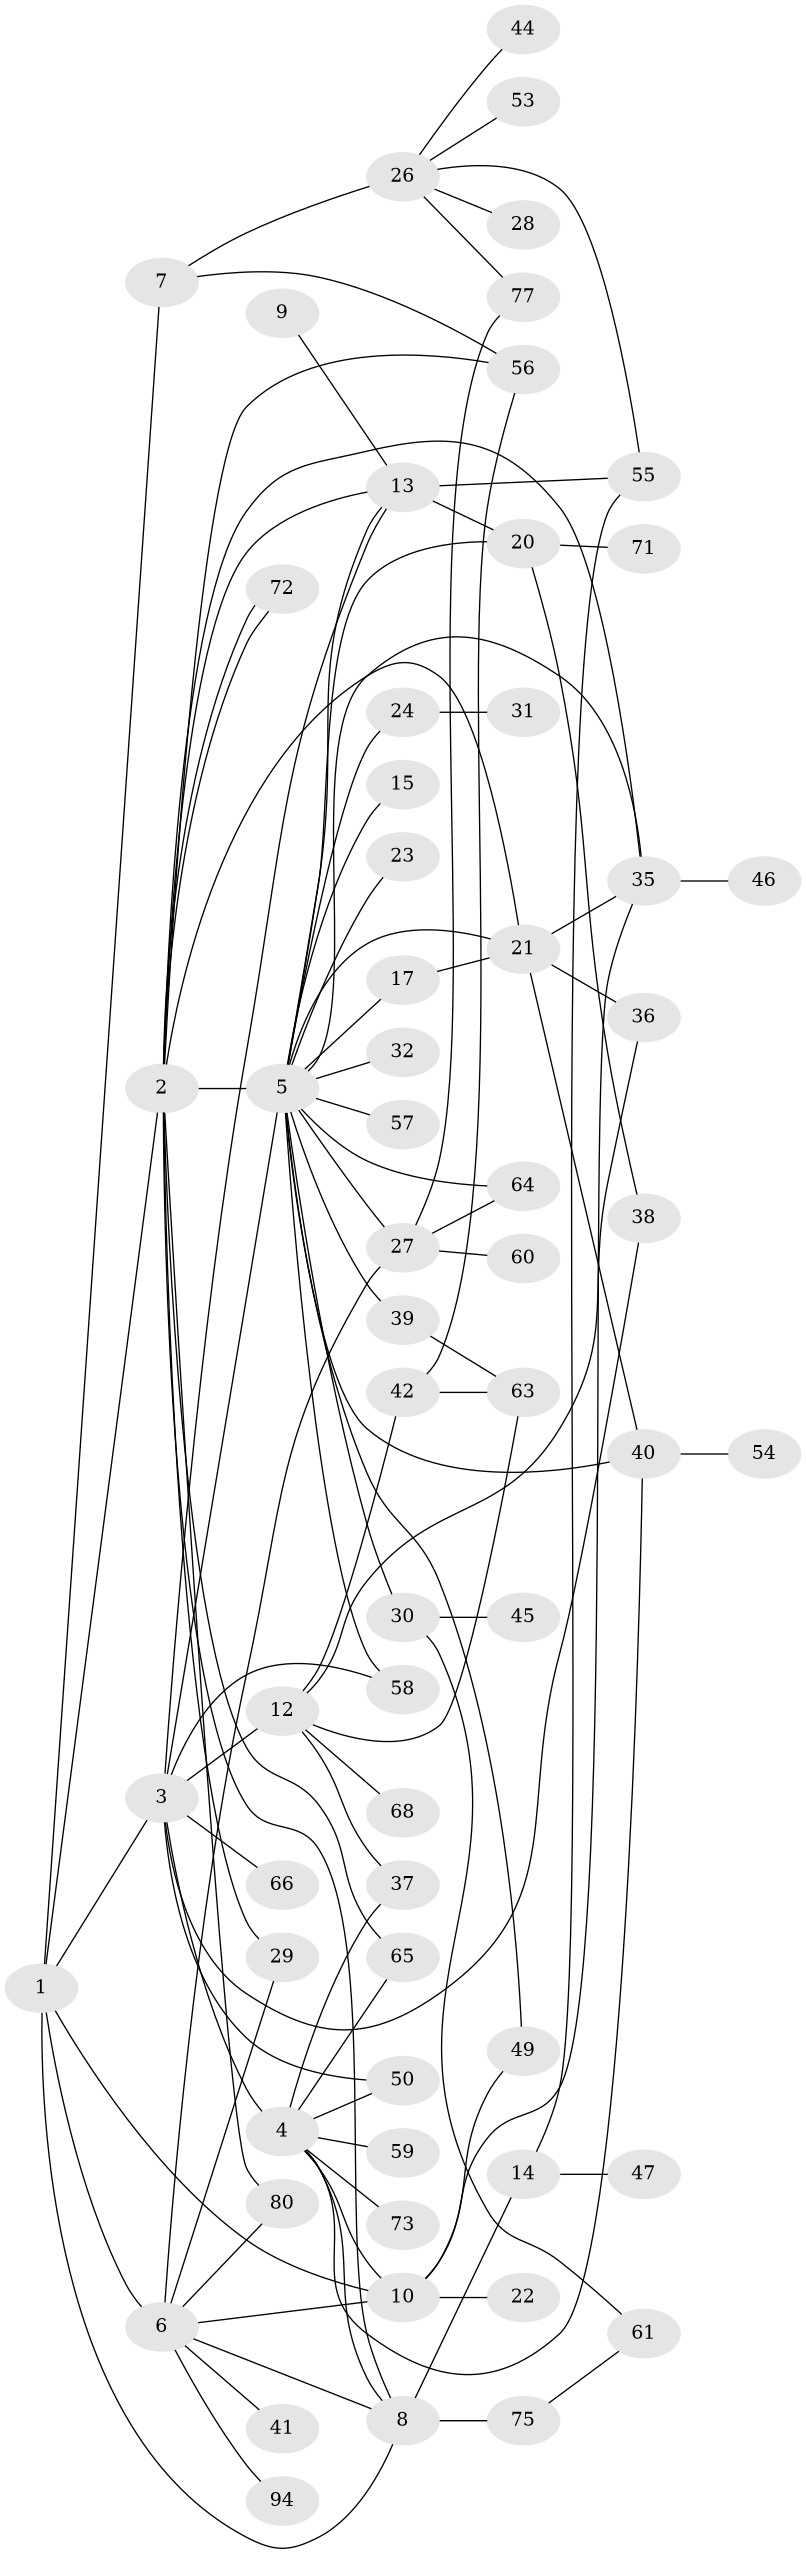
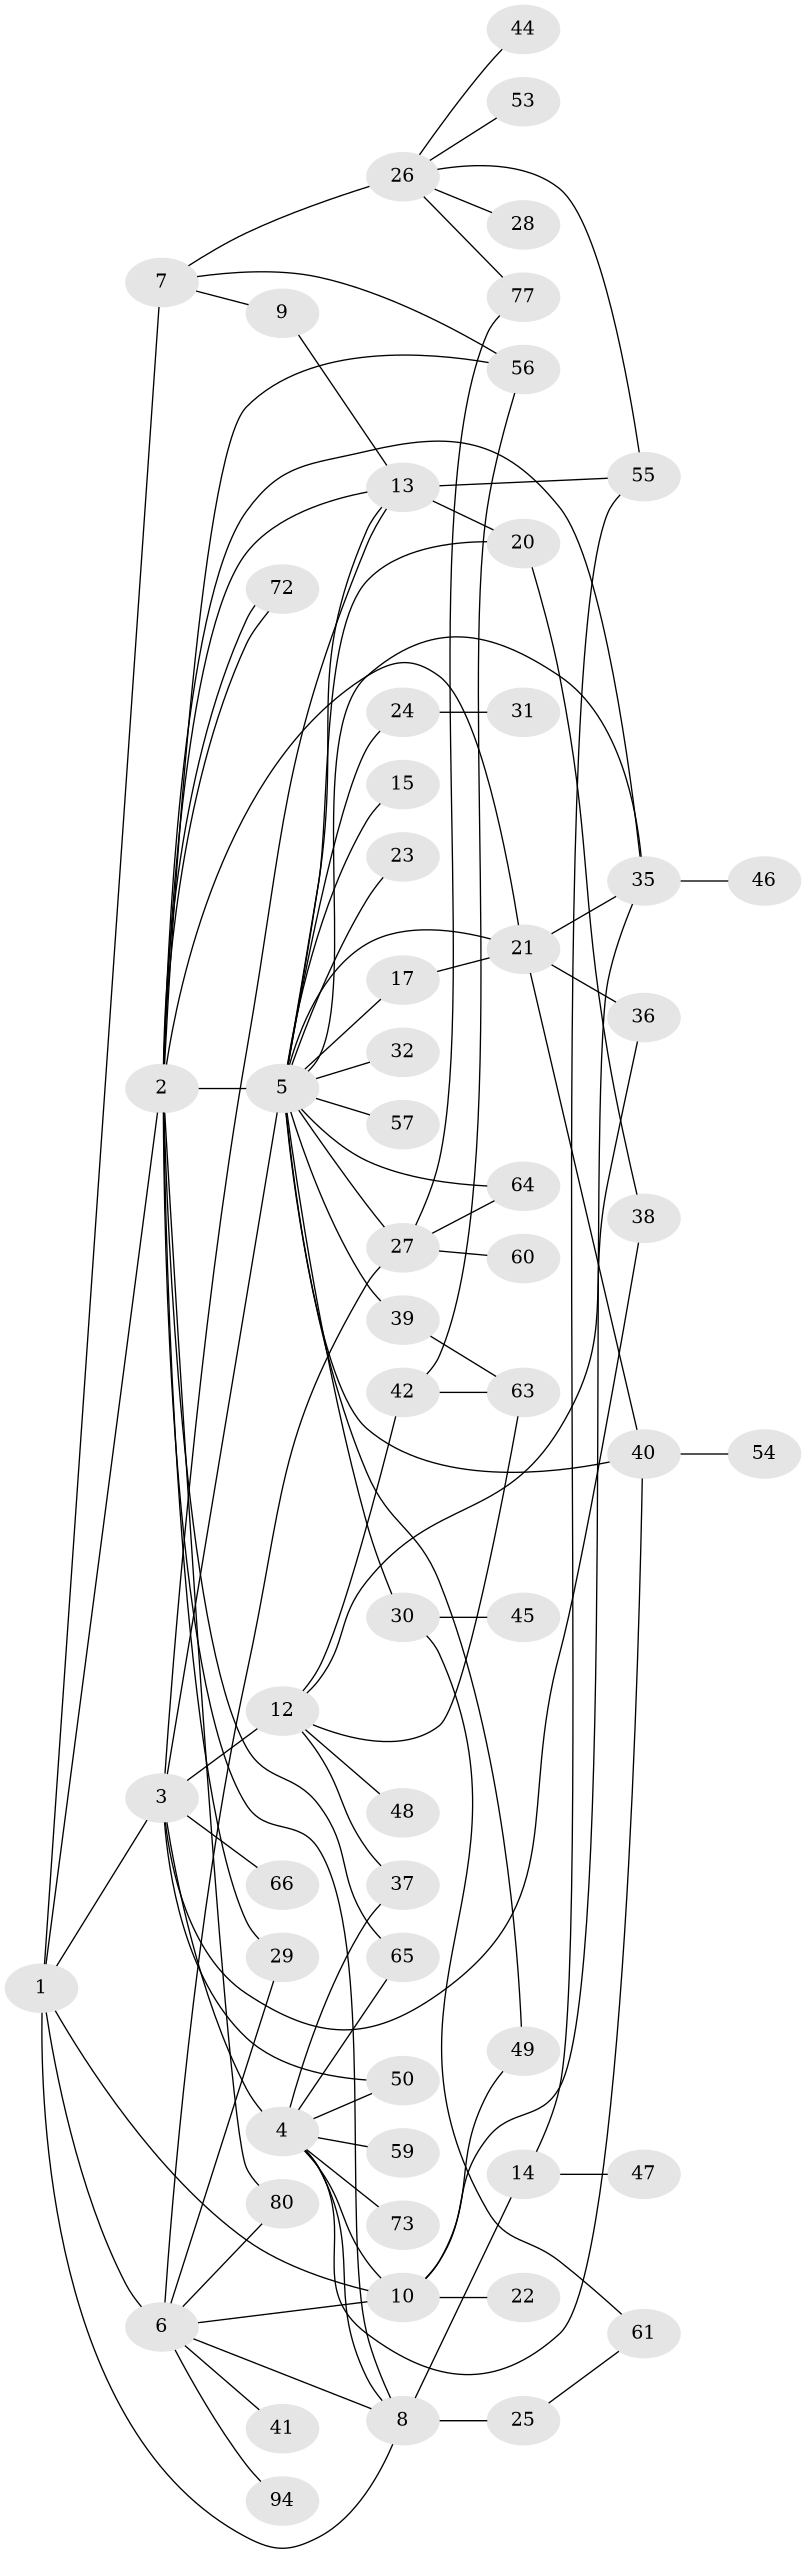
edge "7" -- "9": added
node "71": removed
node "58": removed
node "68": label "68" -> "48"
node "75": label "75" -> "25"
